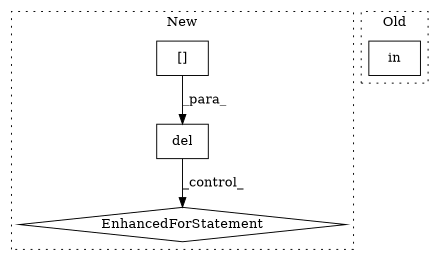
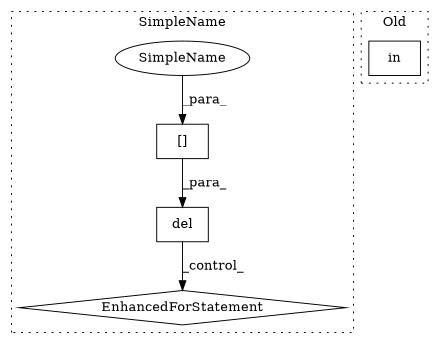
cluster "New": label "New" -> "SimpleName"
node "SimpleName": added
